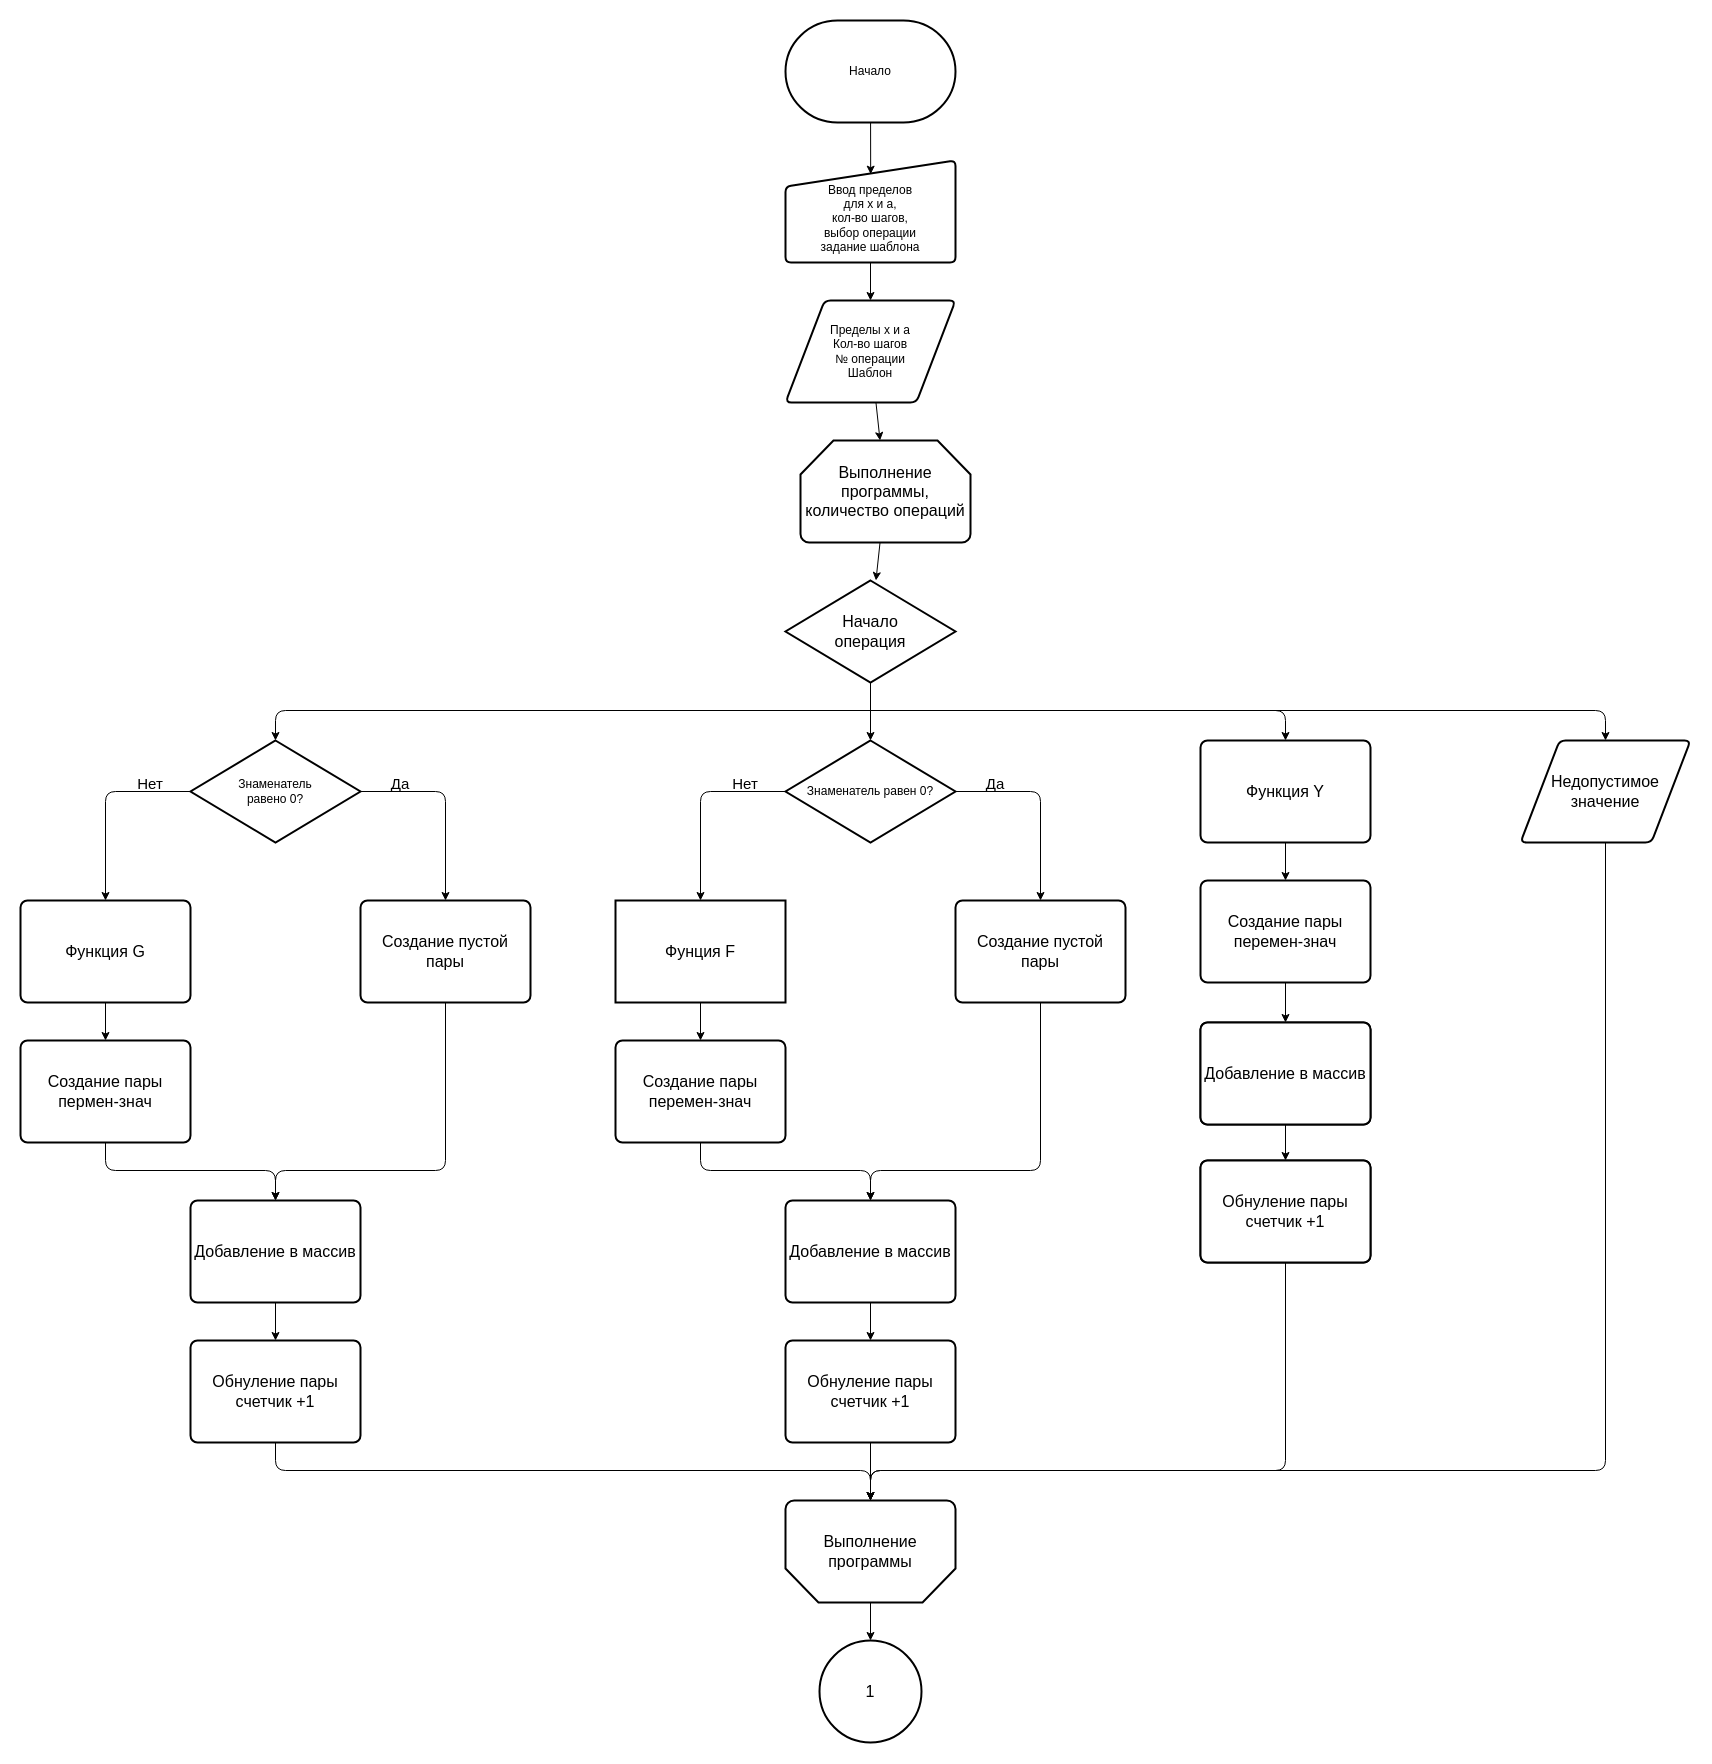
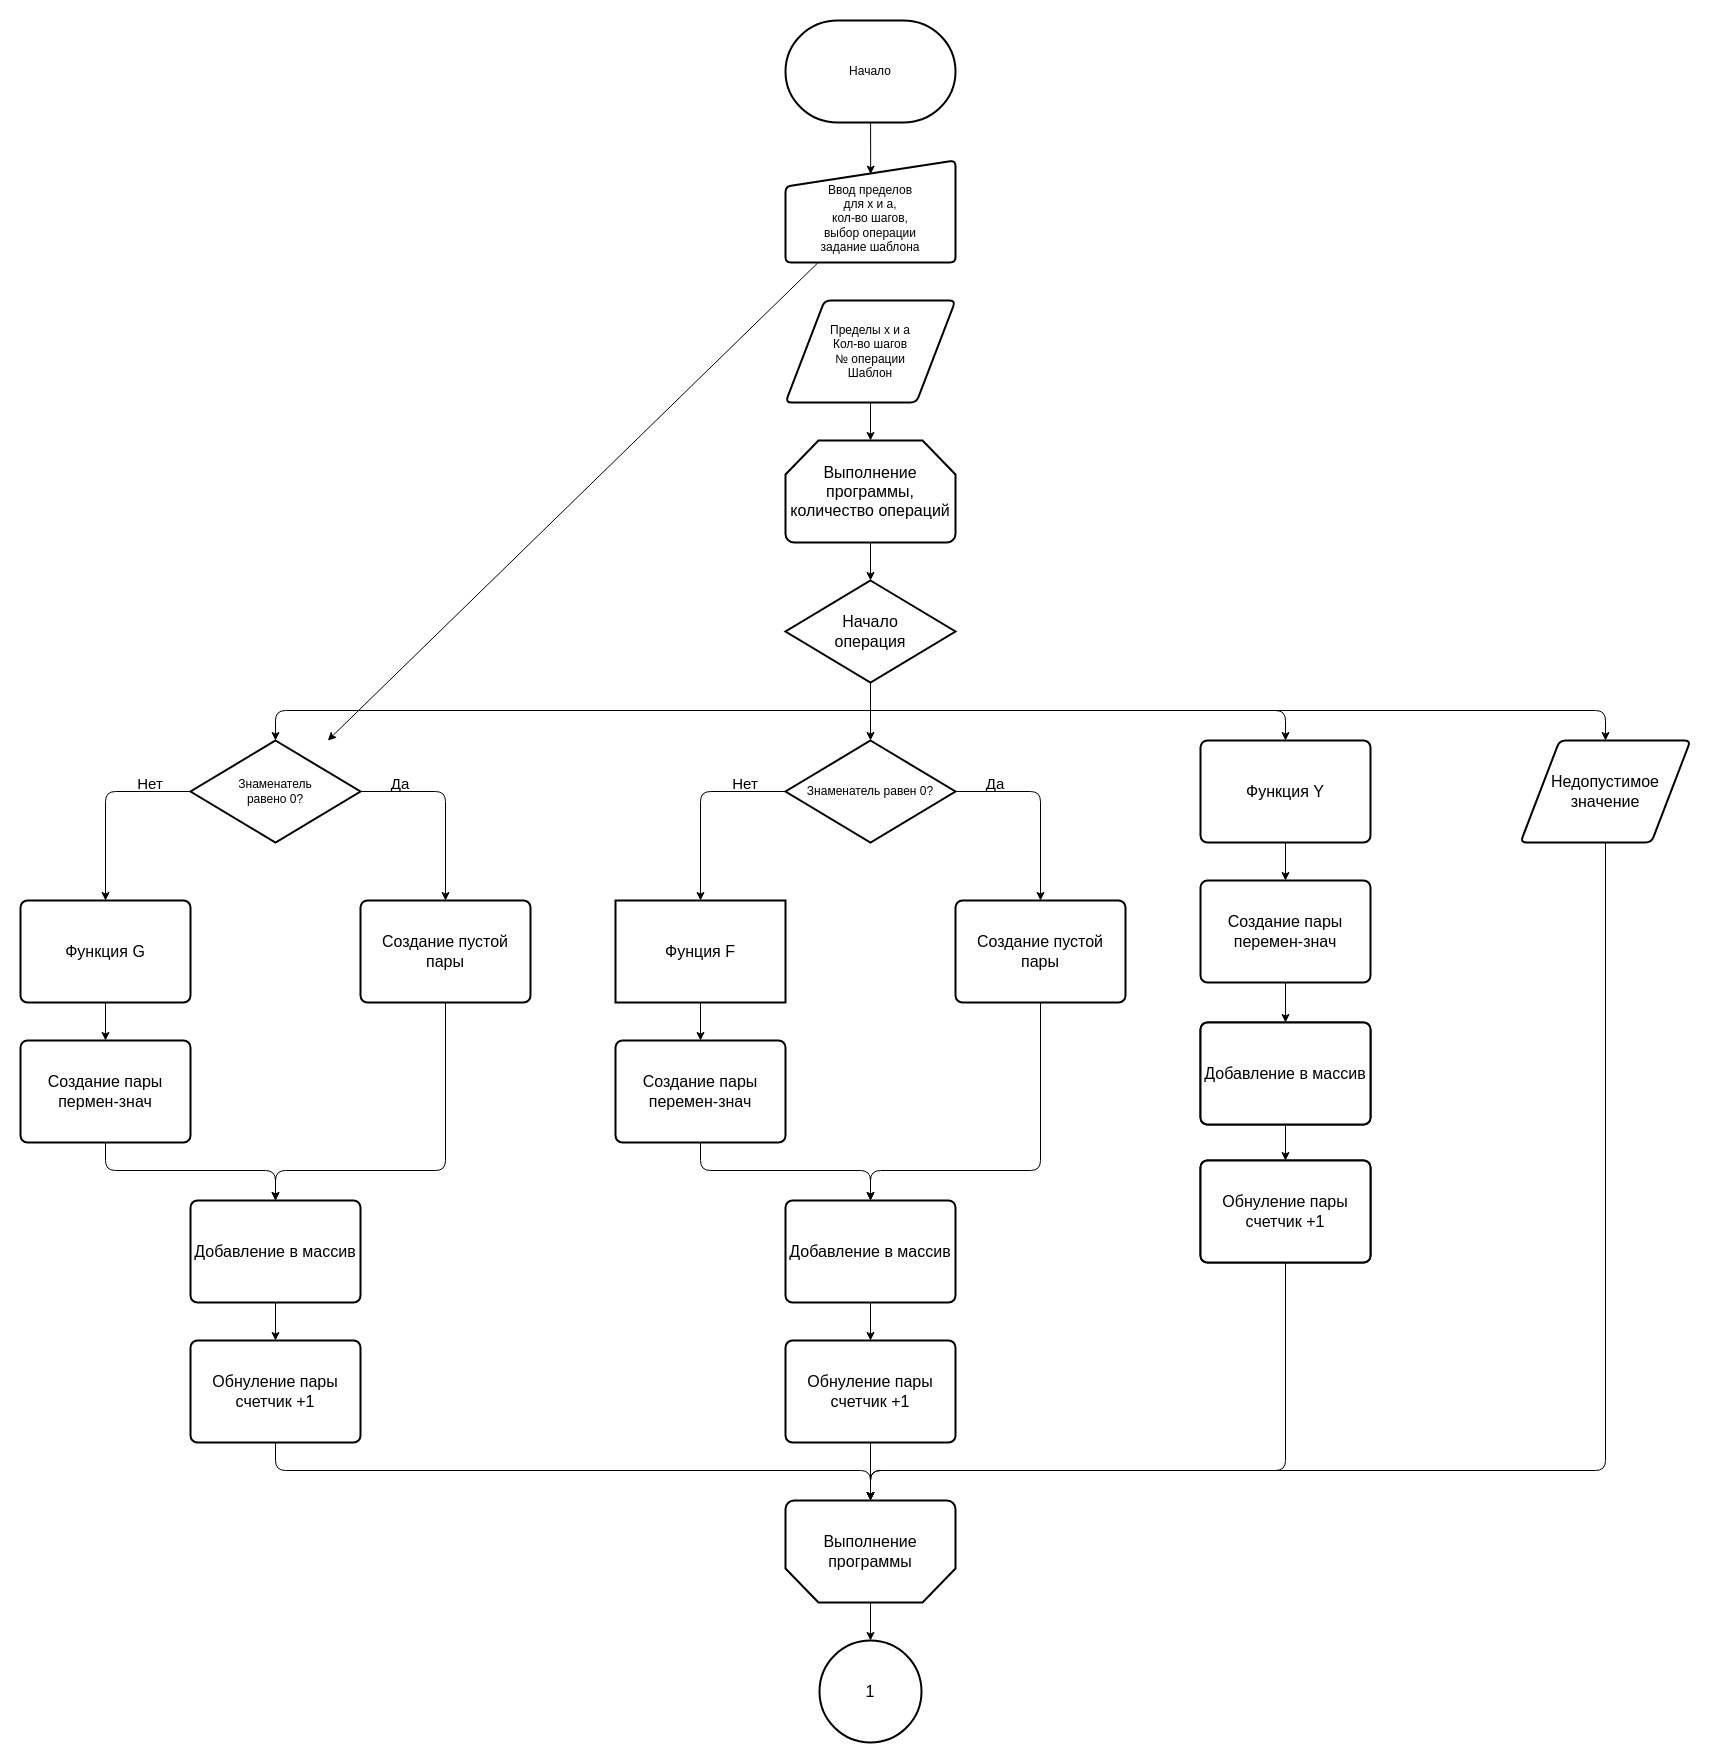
edge "Ввод пределов для x и a, кол-во шагов, выбор операции задание шаблона" -> "Пределы x и a Кол-во шагов № операции Шаблон": now "Ввод пределов для x и a, кол-во шагов, выбор операции задание шаблона" -> "Знаменатель равено 0?"
node "Выполнение программы,количество операций": moved (886, 492) -> (871, 492)
